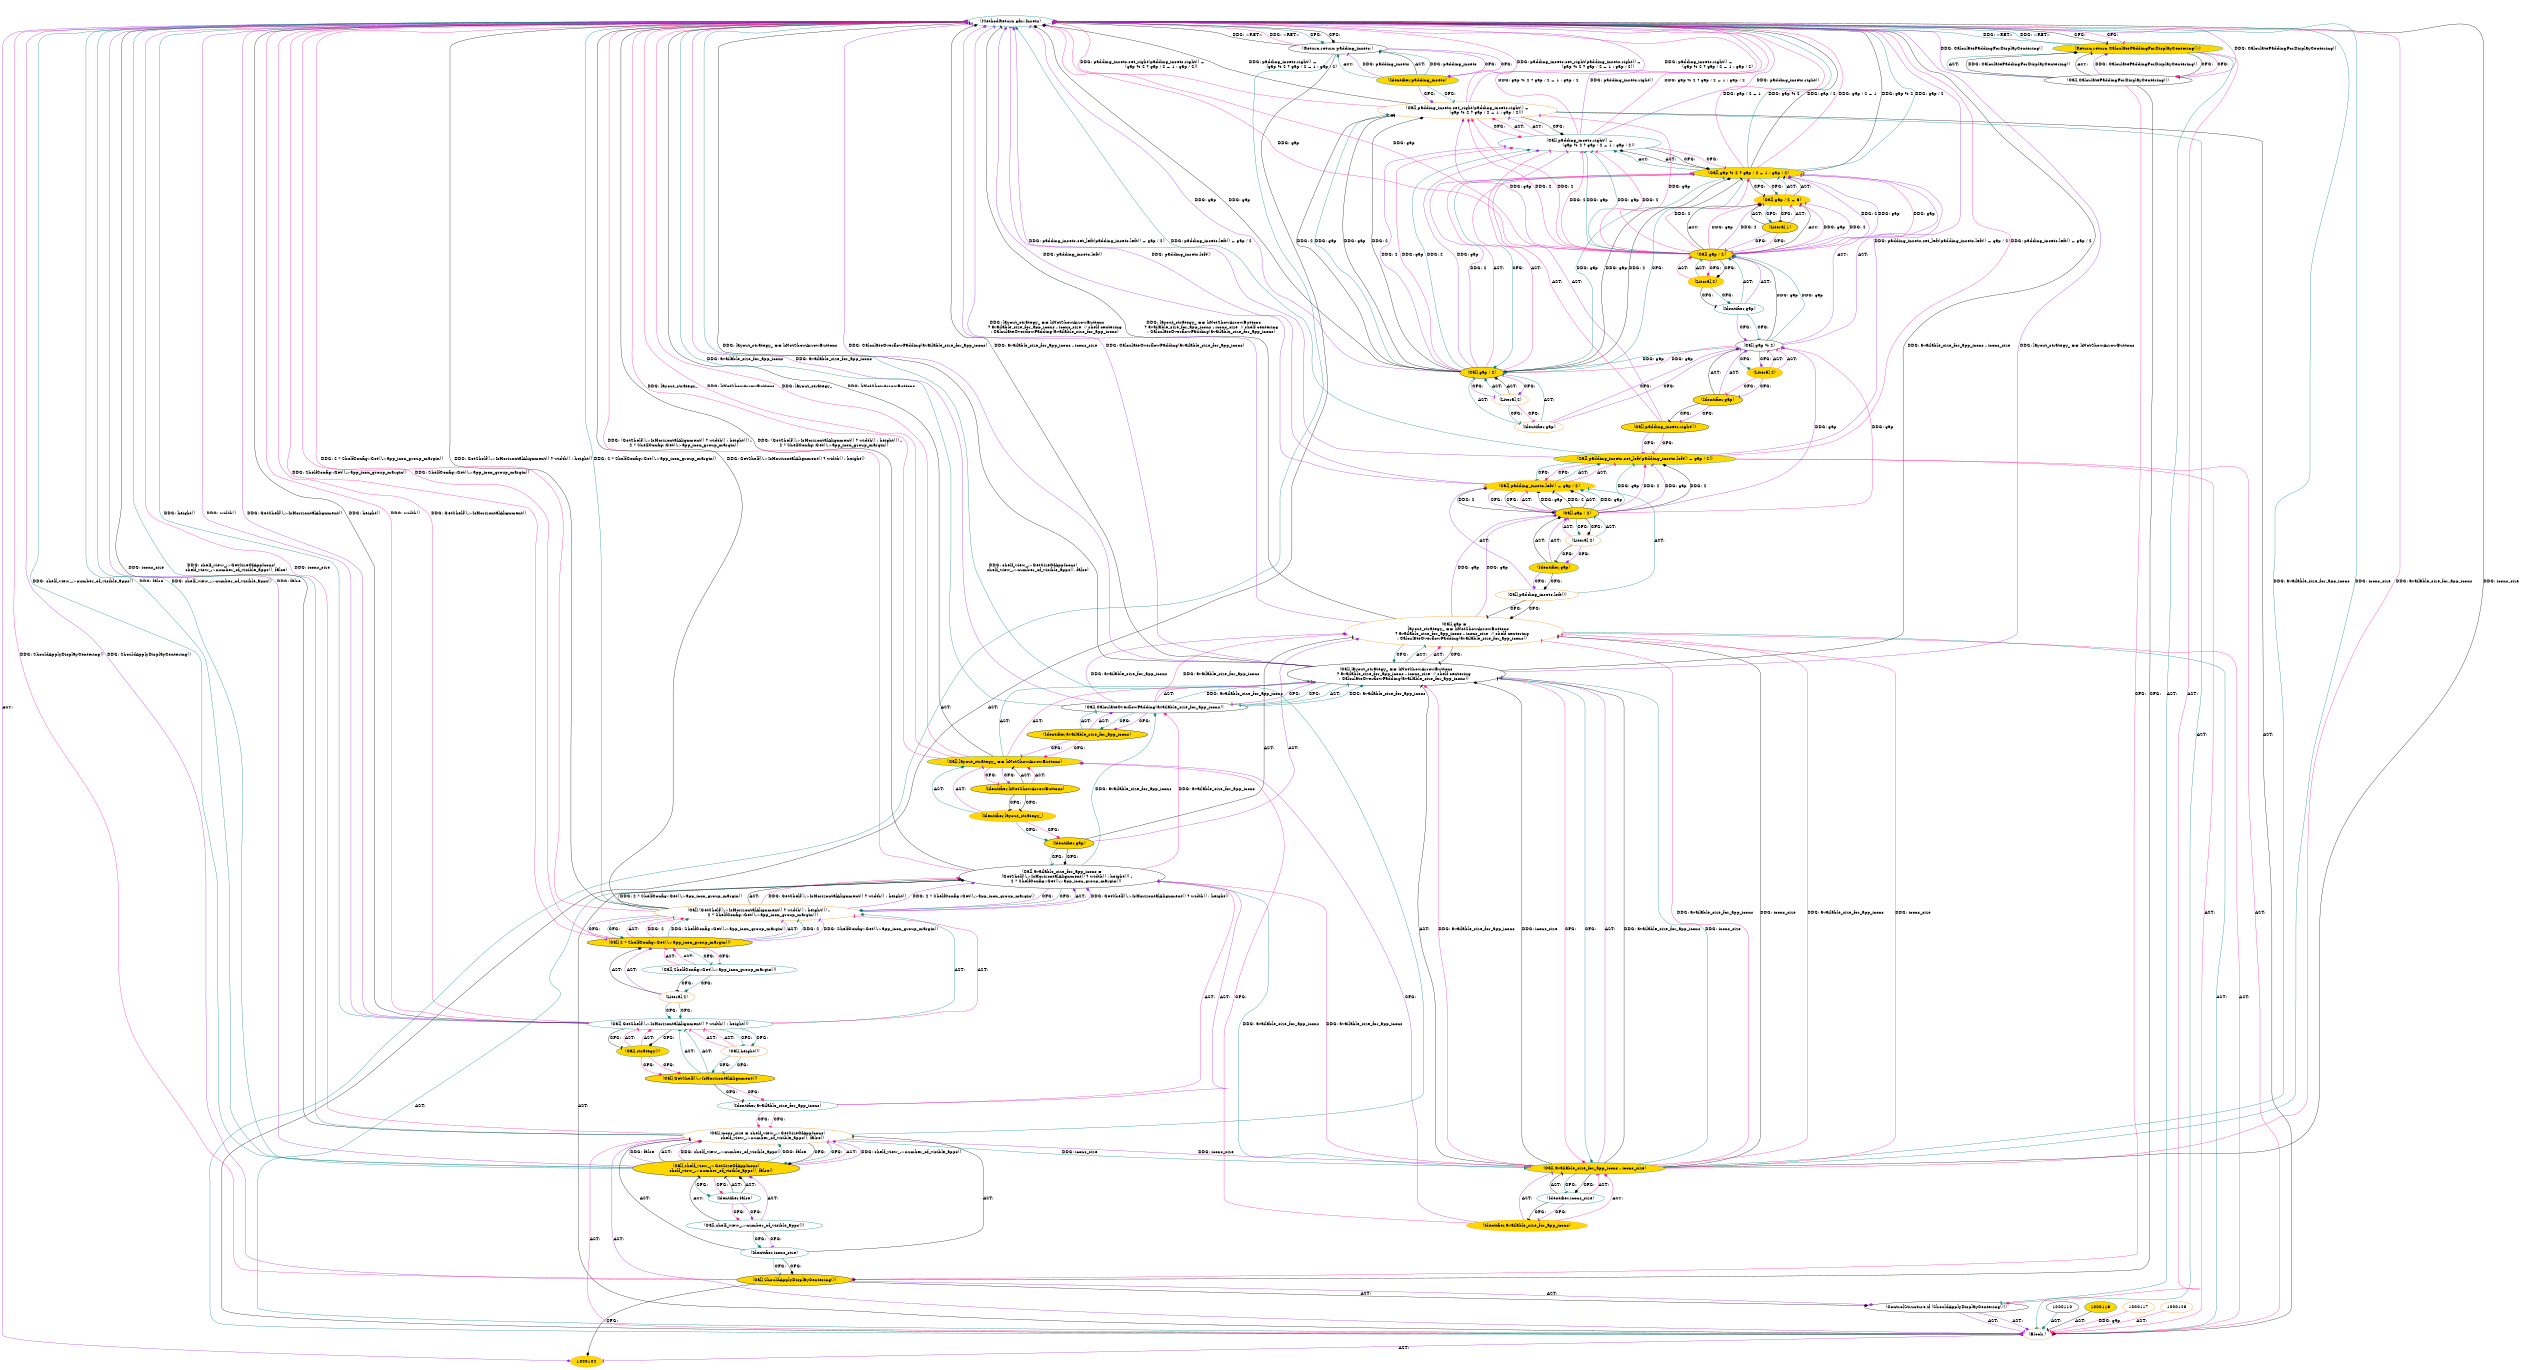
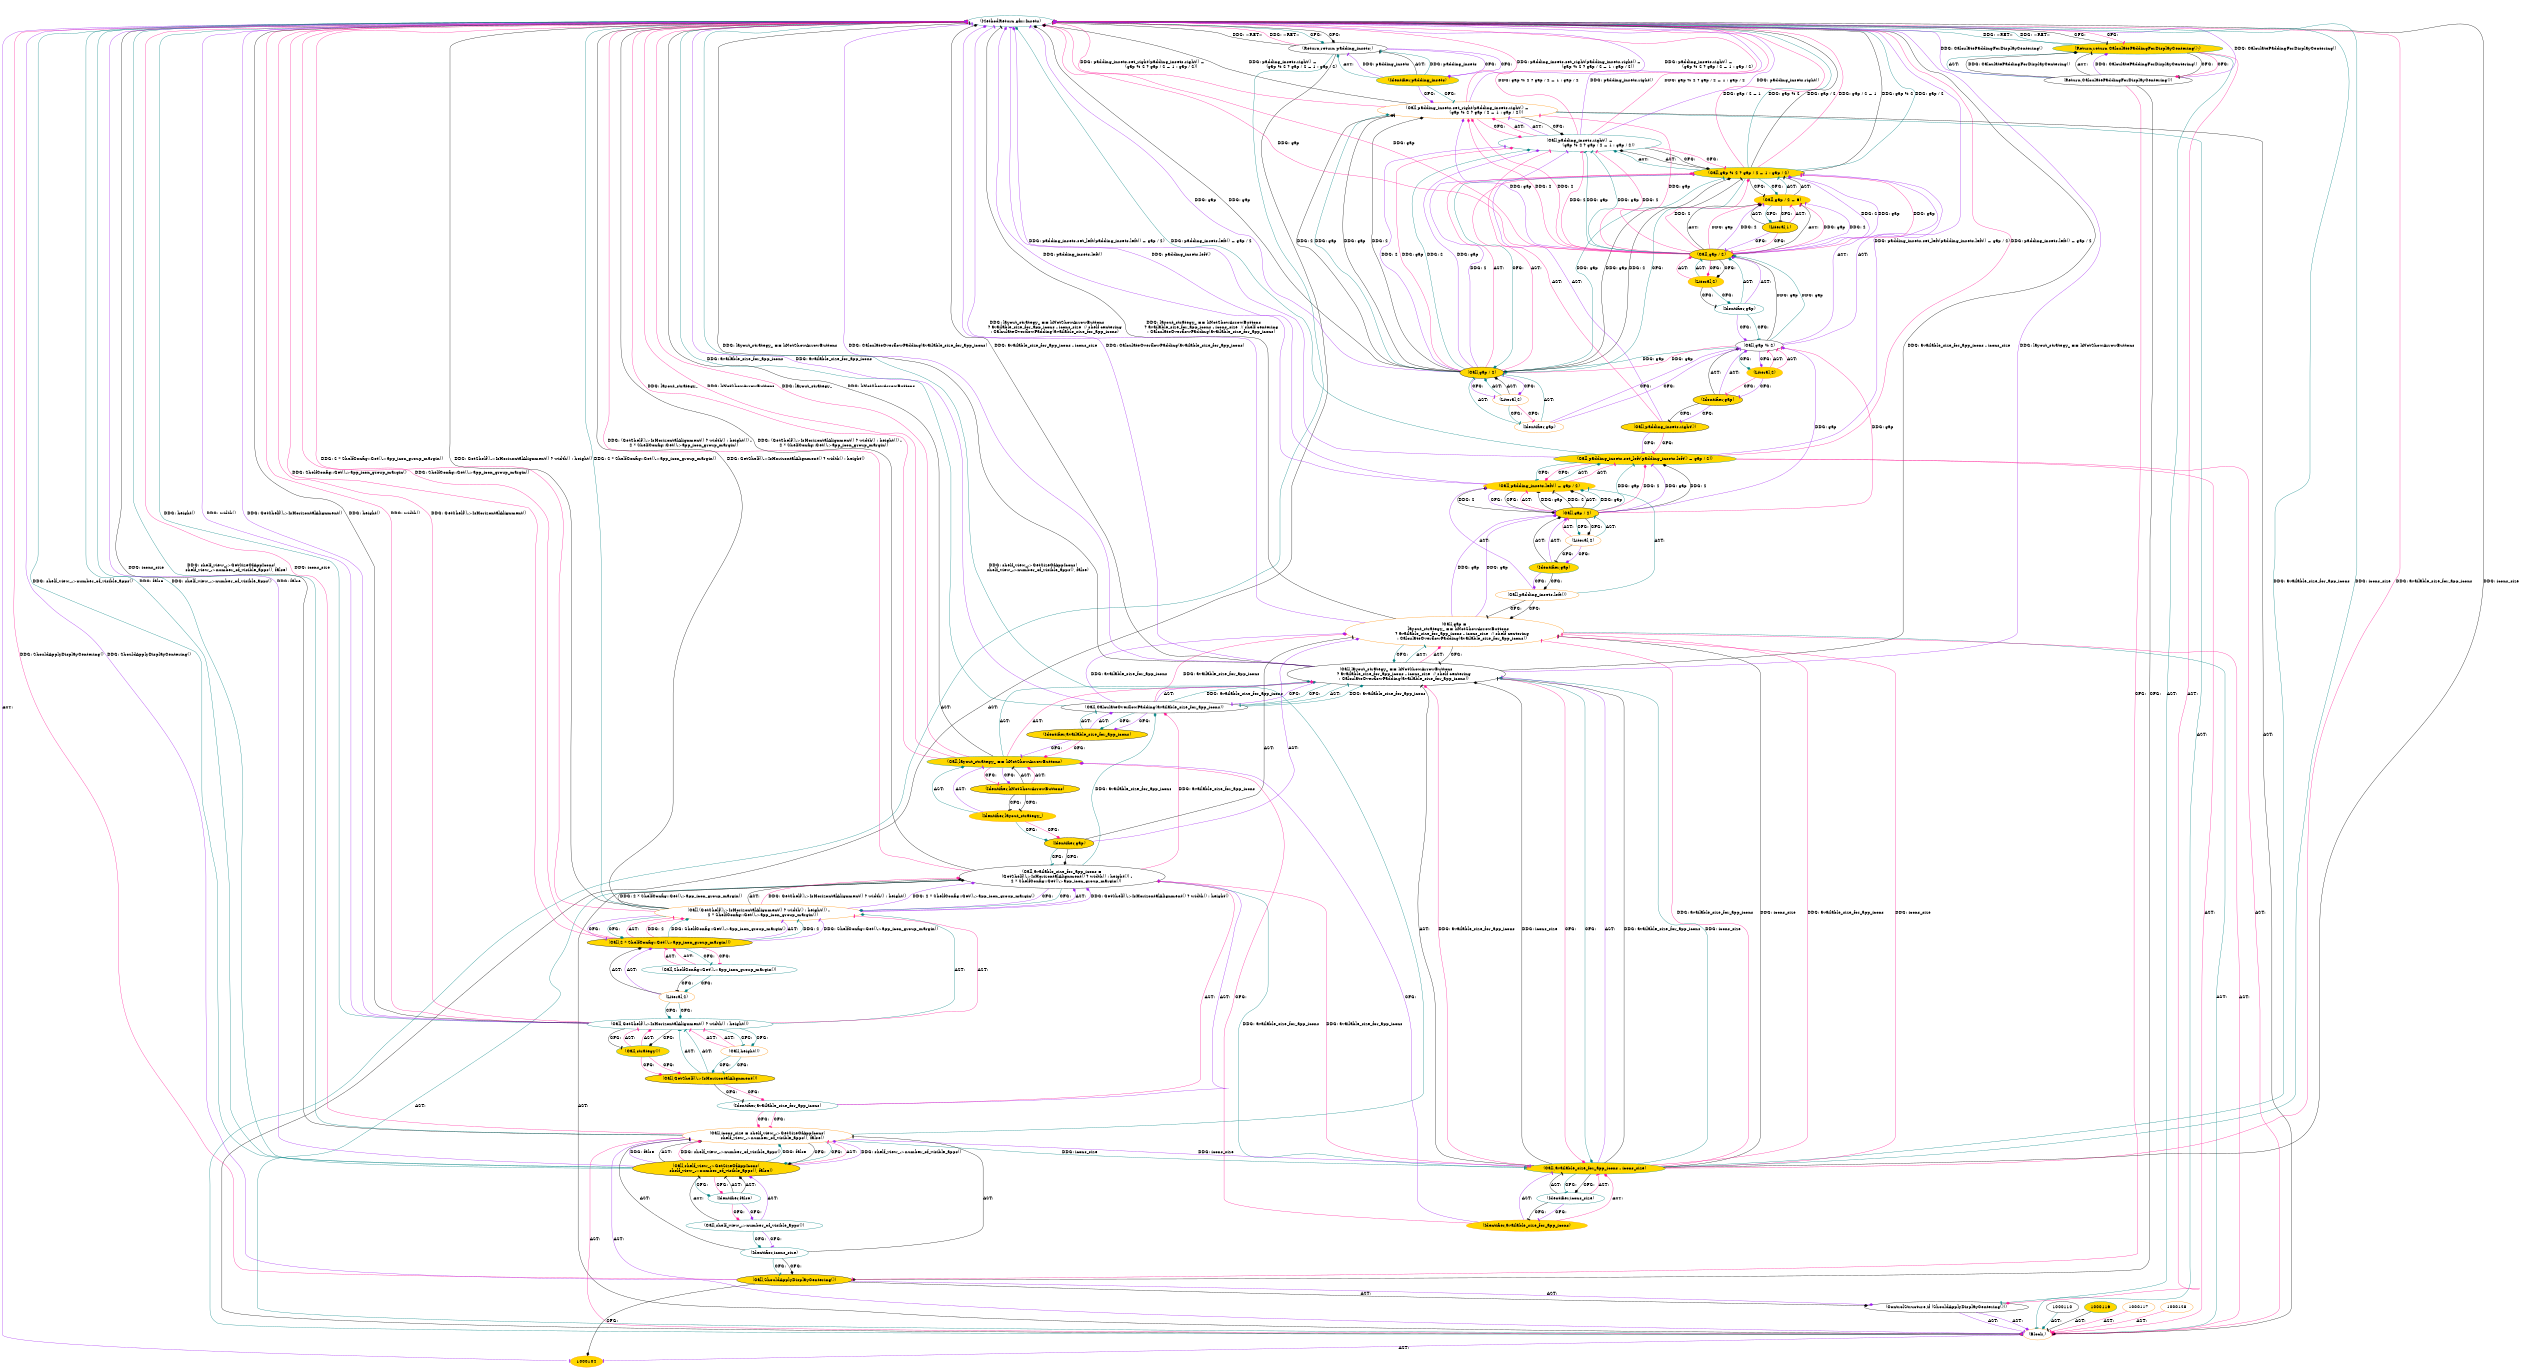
node "(Call,CalculatePaddingForDisplayCentering())": label "(Call,CalculatePaddingForDisplayCentering())" -> "(Return,CalculatePaddingForDisplayCentering())"
edge "(MethodReturn,gfx::Insets)" -> "1000104": arrowhead diamond -> tee
edge "1000117" -> "(Block,)": label "DDG: gap" -> "AST: "
